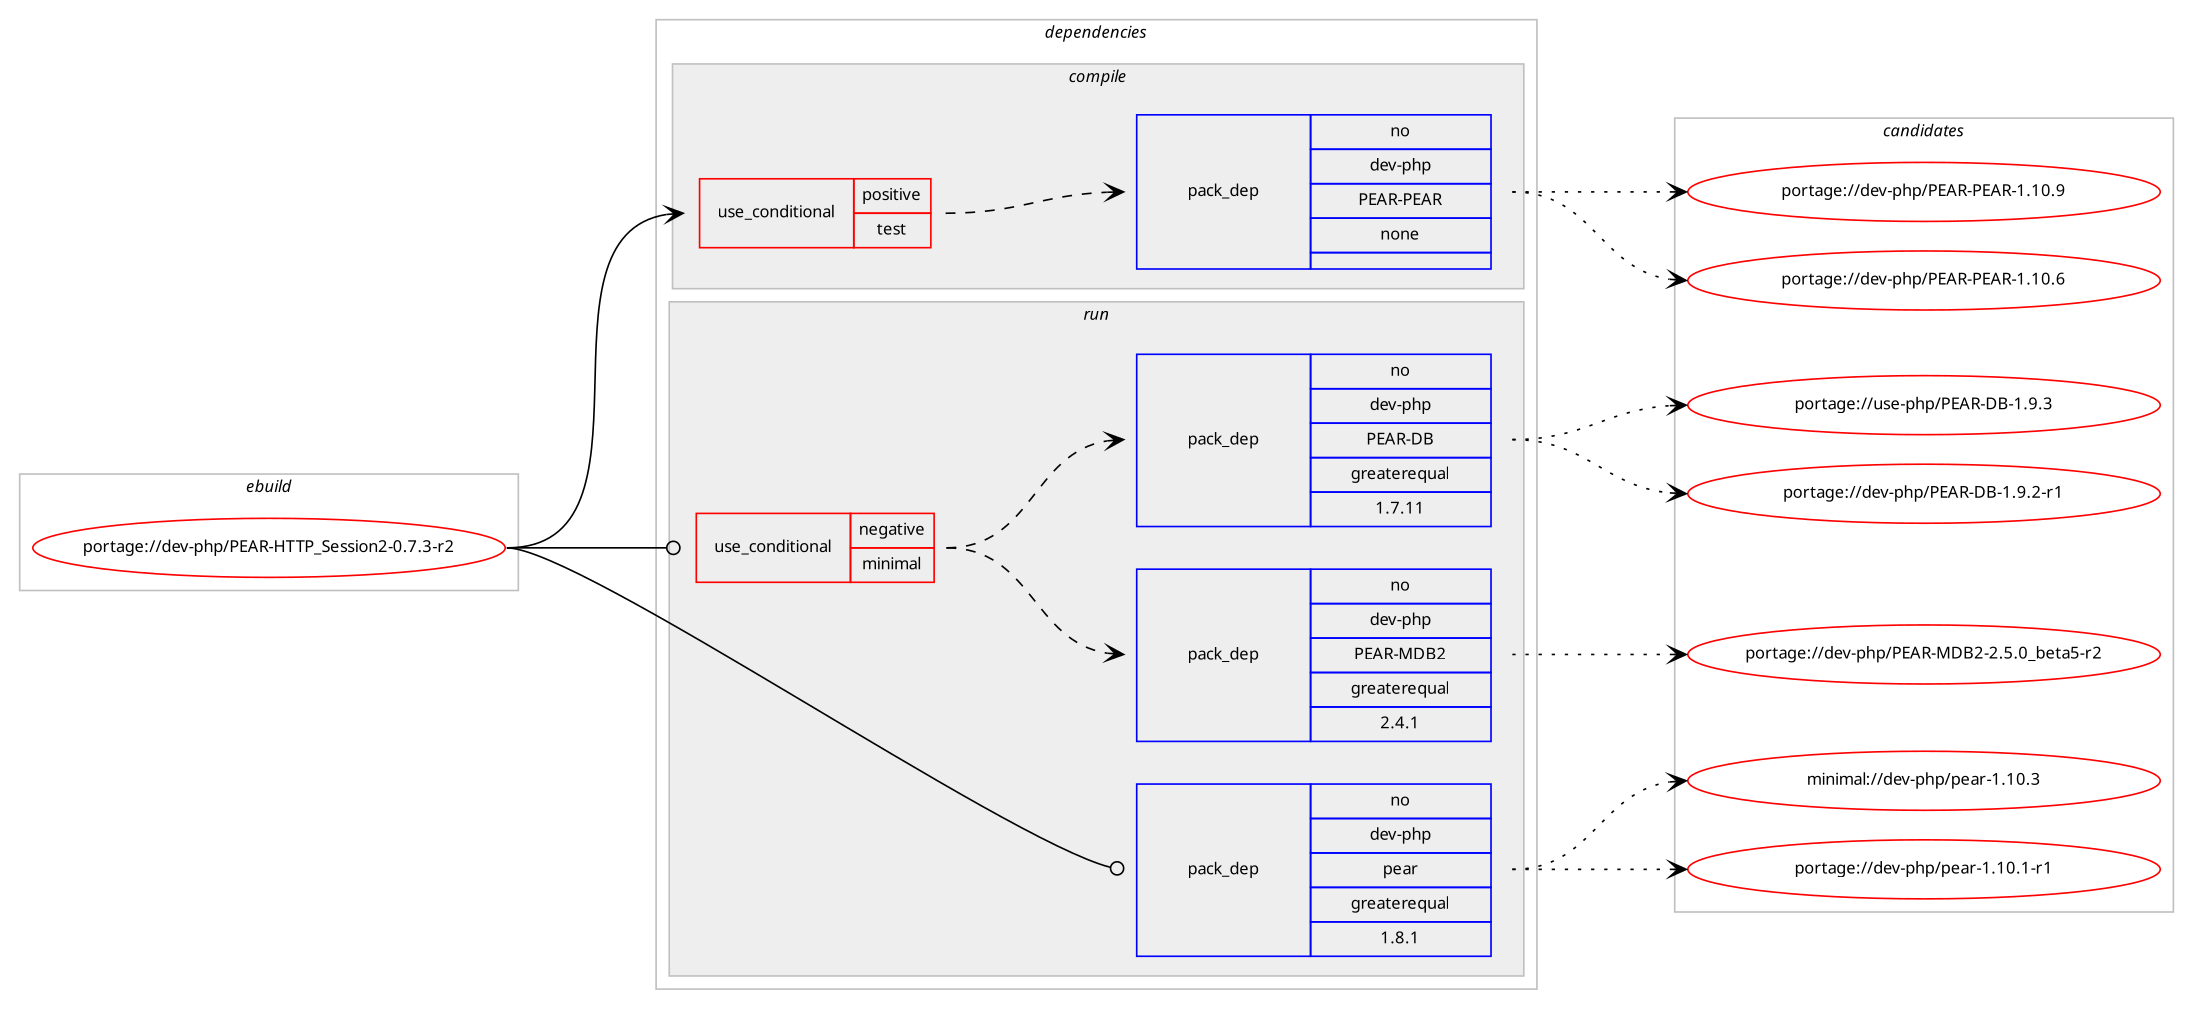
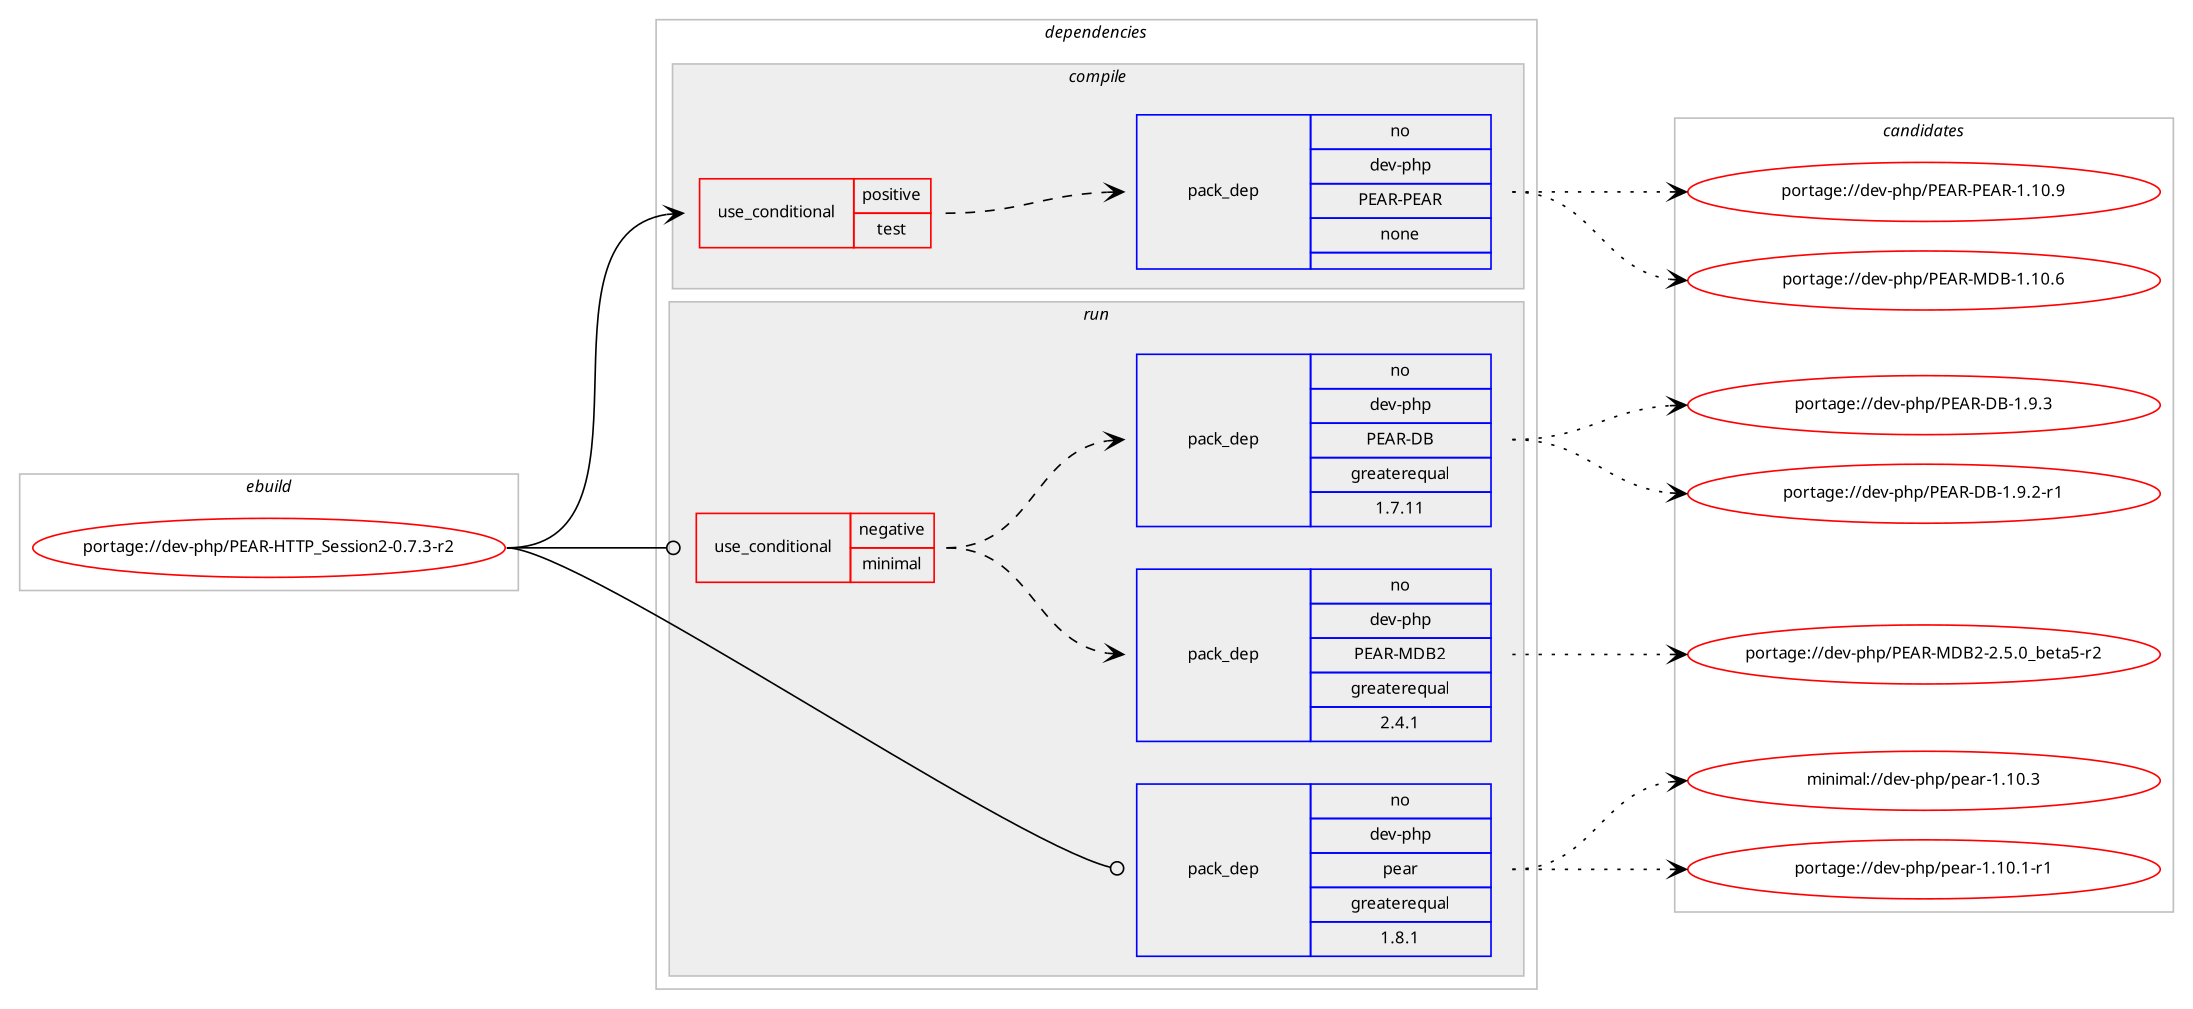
node "portage://dev-php/PEAR-PEAR-1.10.6": label "portage://dev-php/PEAR-PEAR-1.10.6" -> "portage://dev-php/PEAR-MDB-1.10.6"
node "portage://use-php/PEAR-DB-1.9.3": label "portage://use-php/PEAR-DB-1.9.3" -> "portage://dev-php/PEAR-DB-1.9.3"
